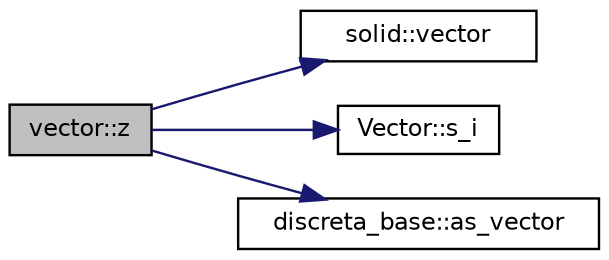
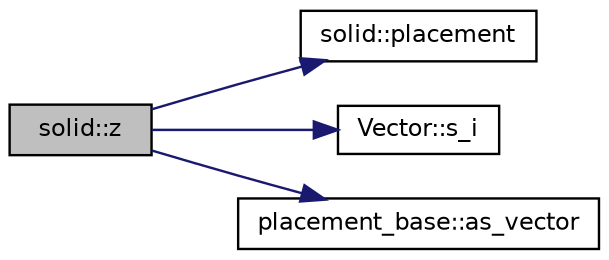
node "solid::vector": label "solid::vector" -> "solid::placement"
node "vector::z": label "vector::z" -> "solid::z"
node "discreta_base::as_vector": label "discreta_base::as_vector" -> "placement_base::as_vector"
